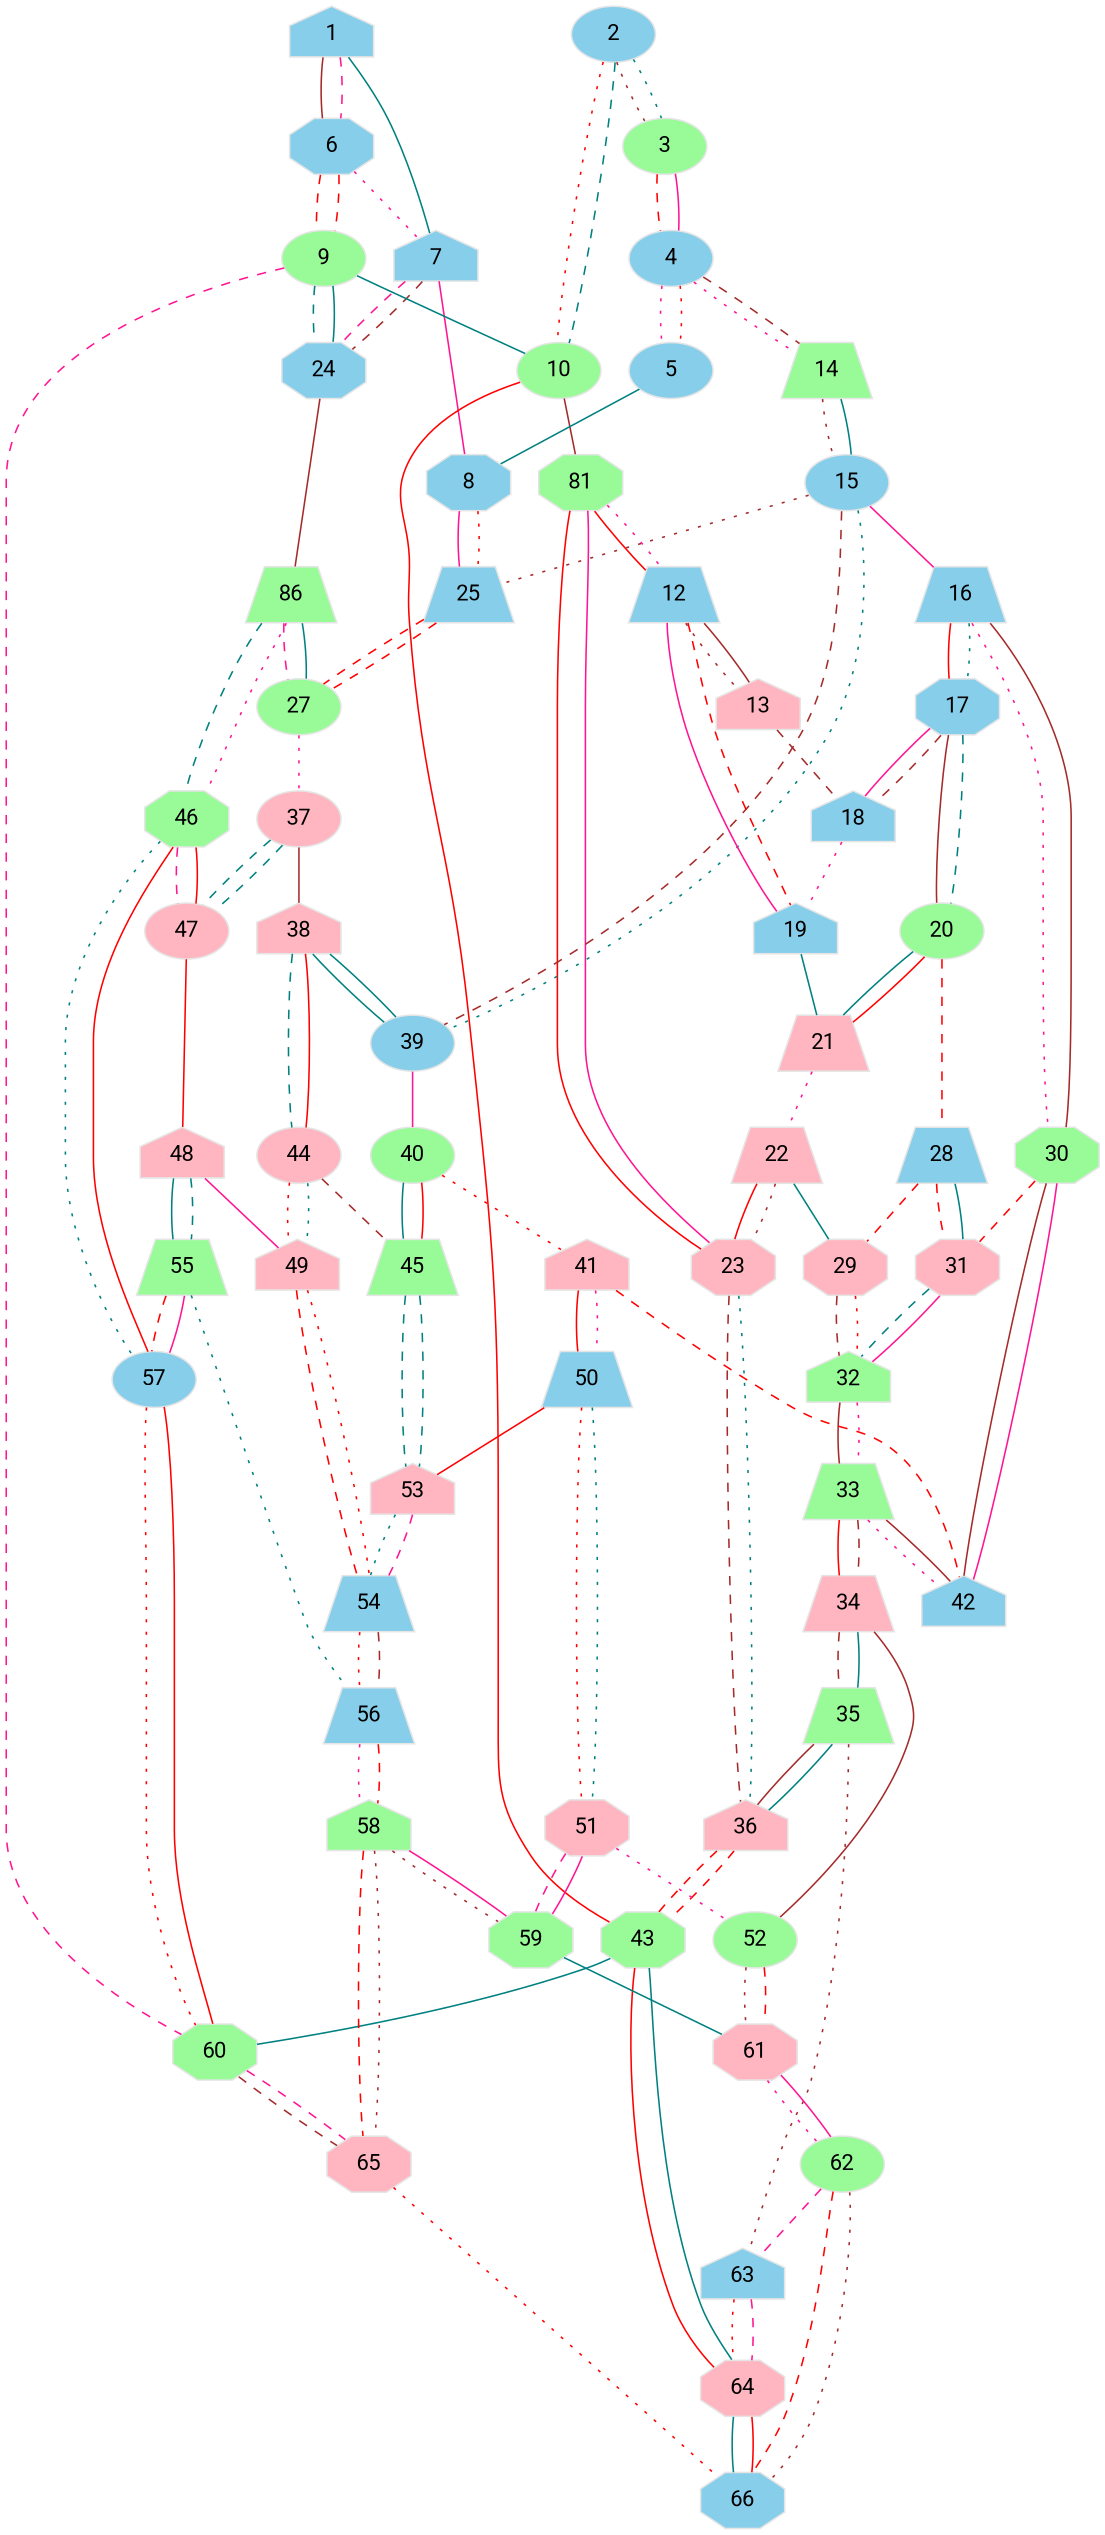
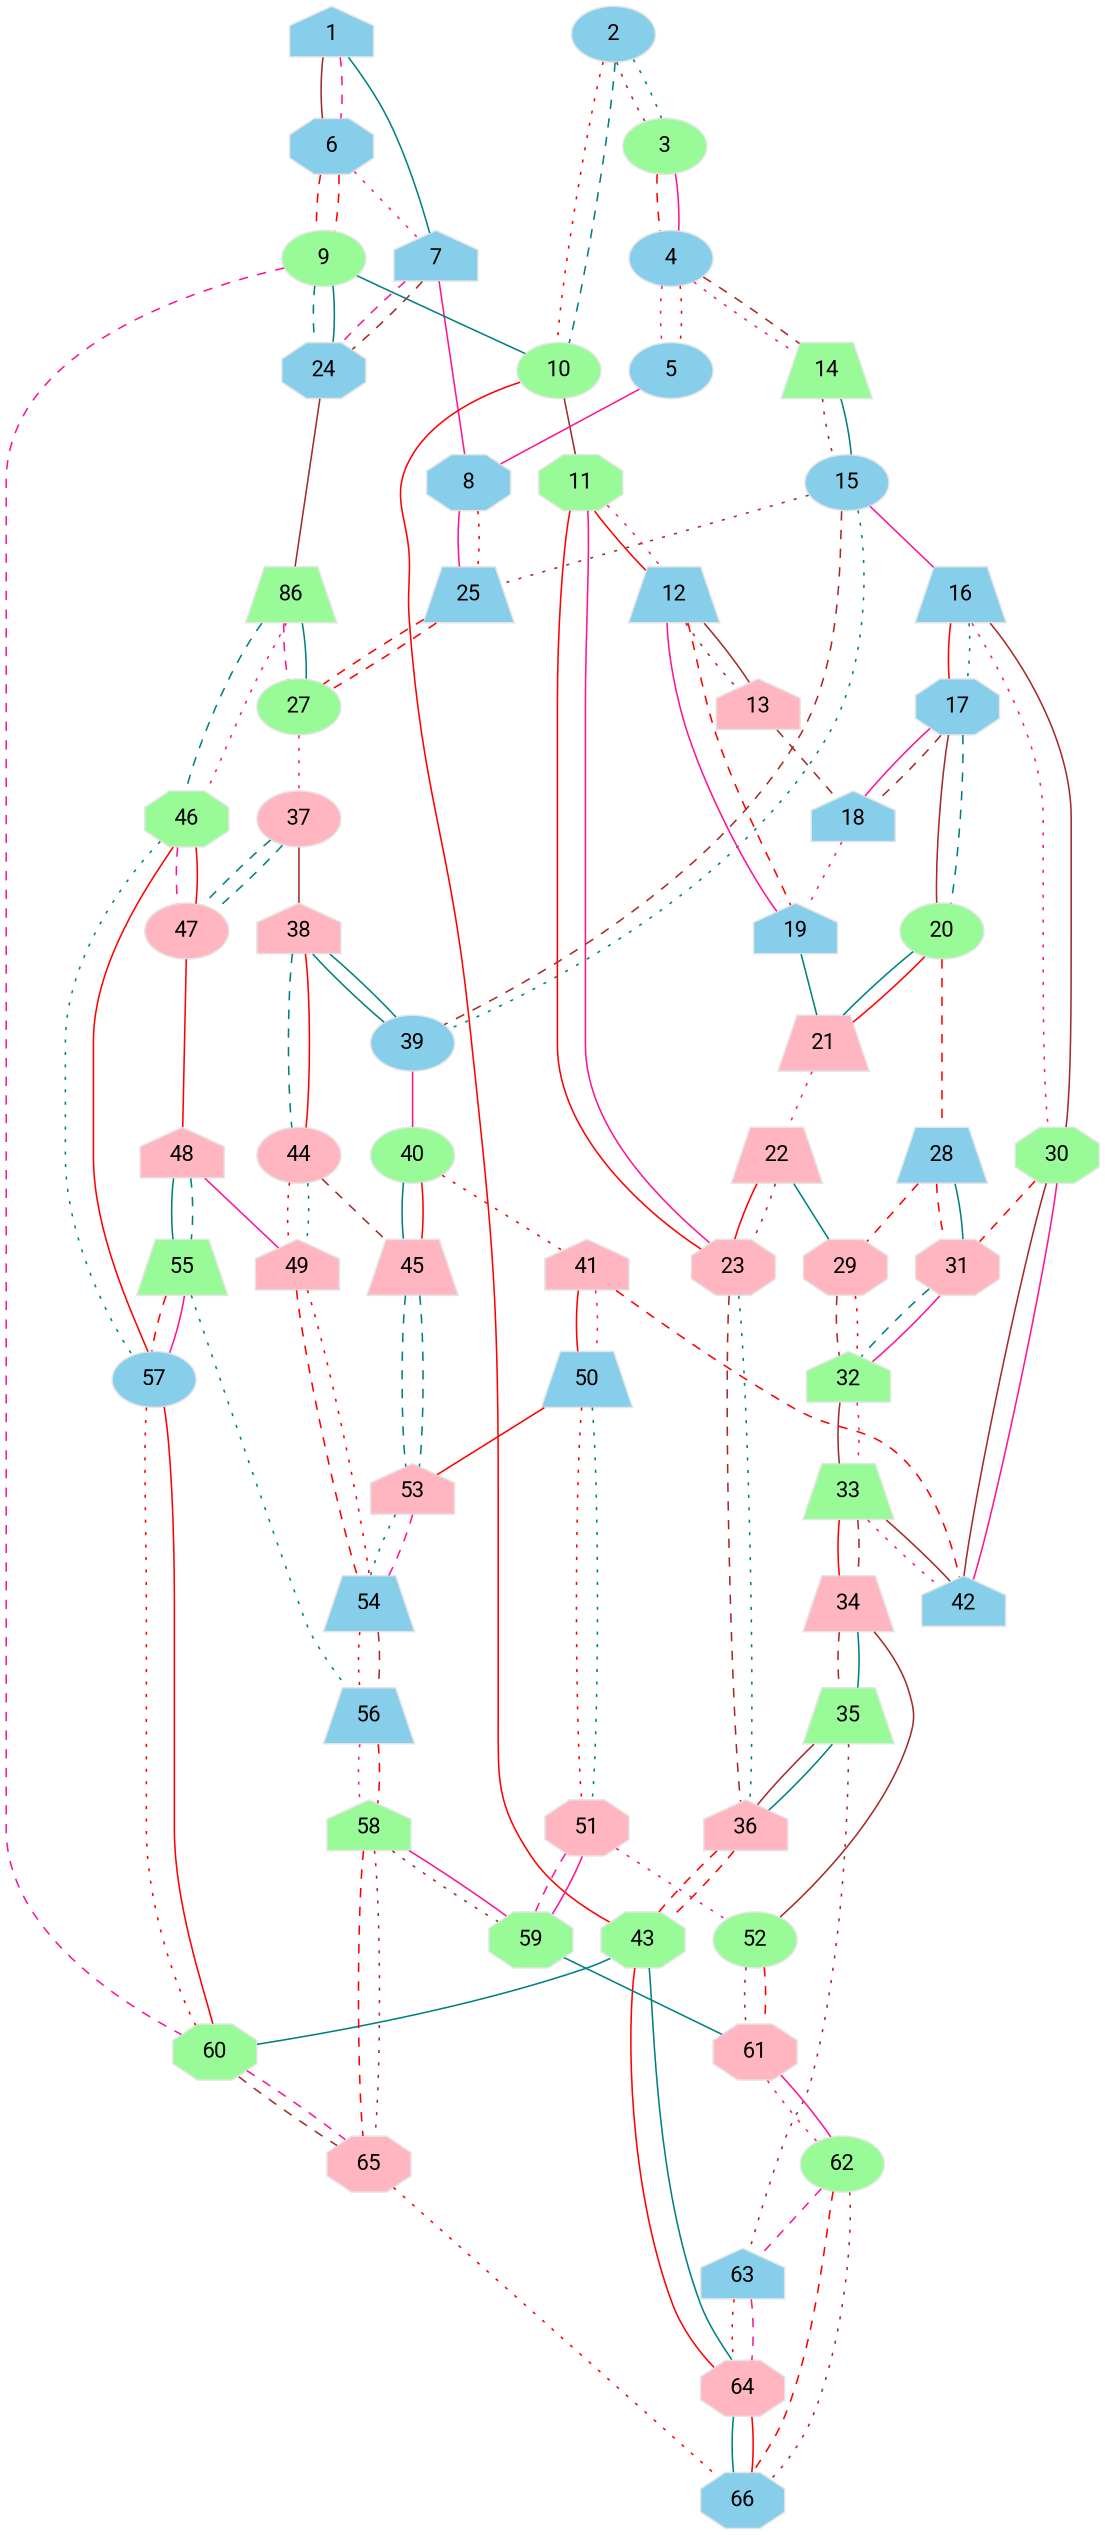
edge "5" -- "8": color teal -> deeppink
node "81": label "81" -> "11"
node "45": fillcolor palegreen -> lightpink
